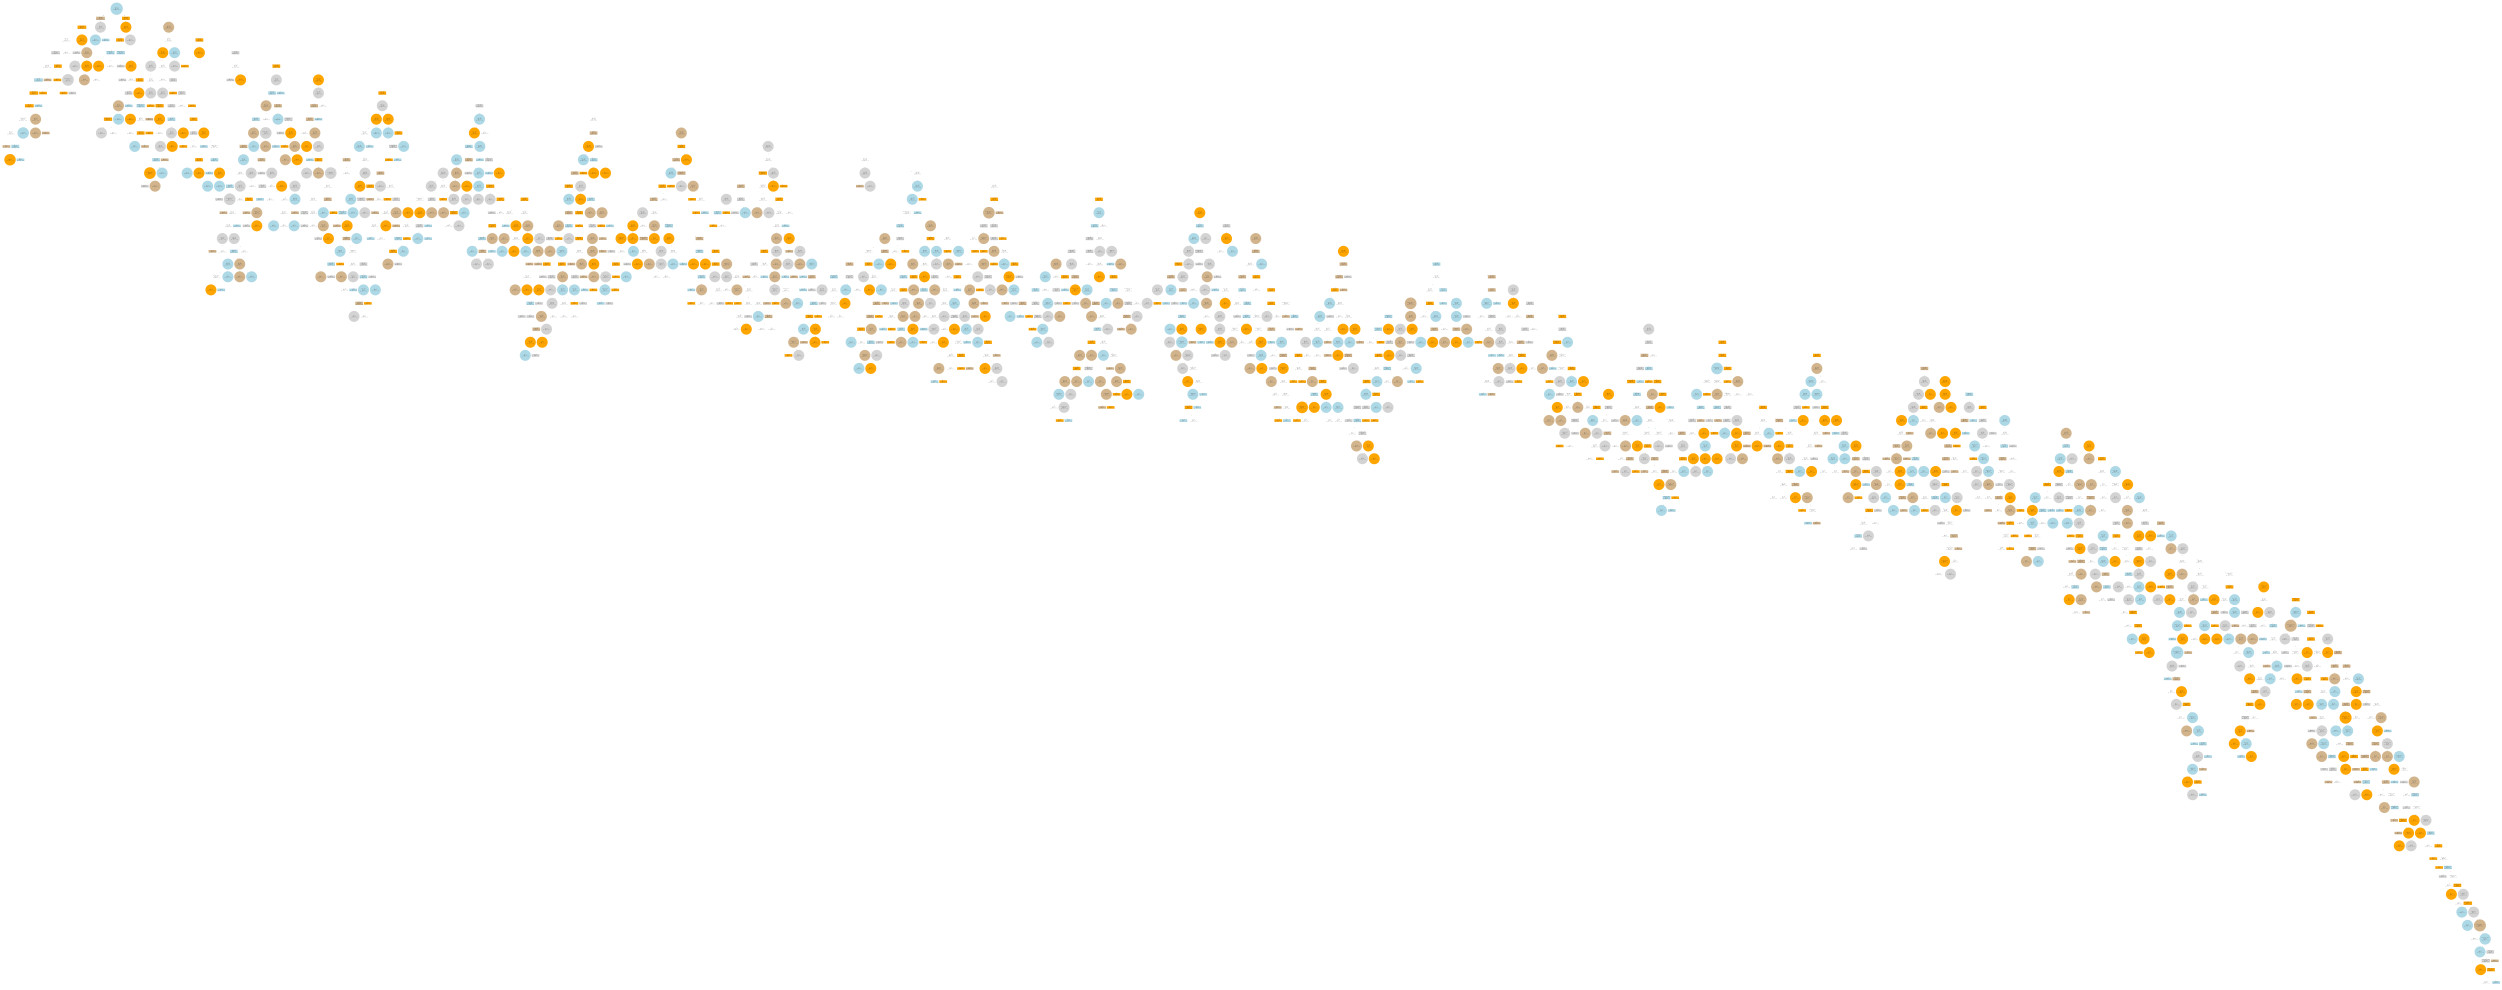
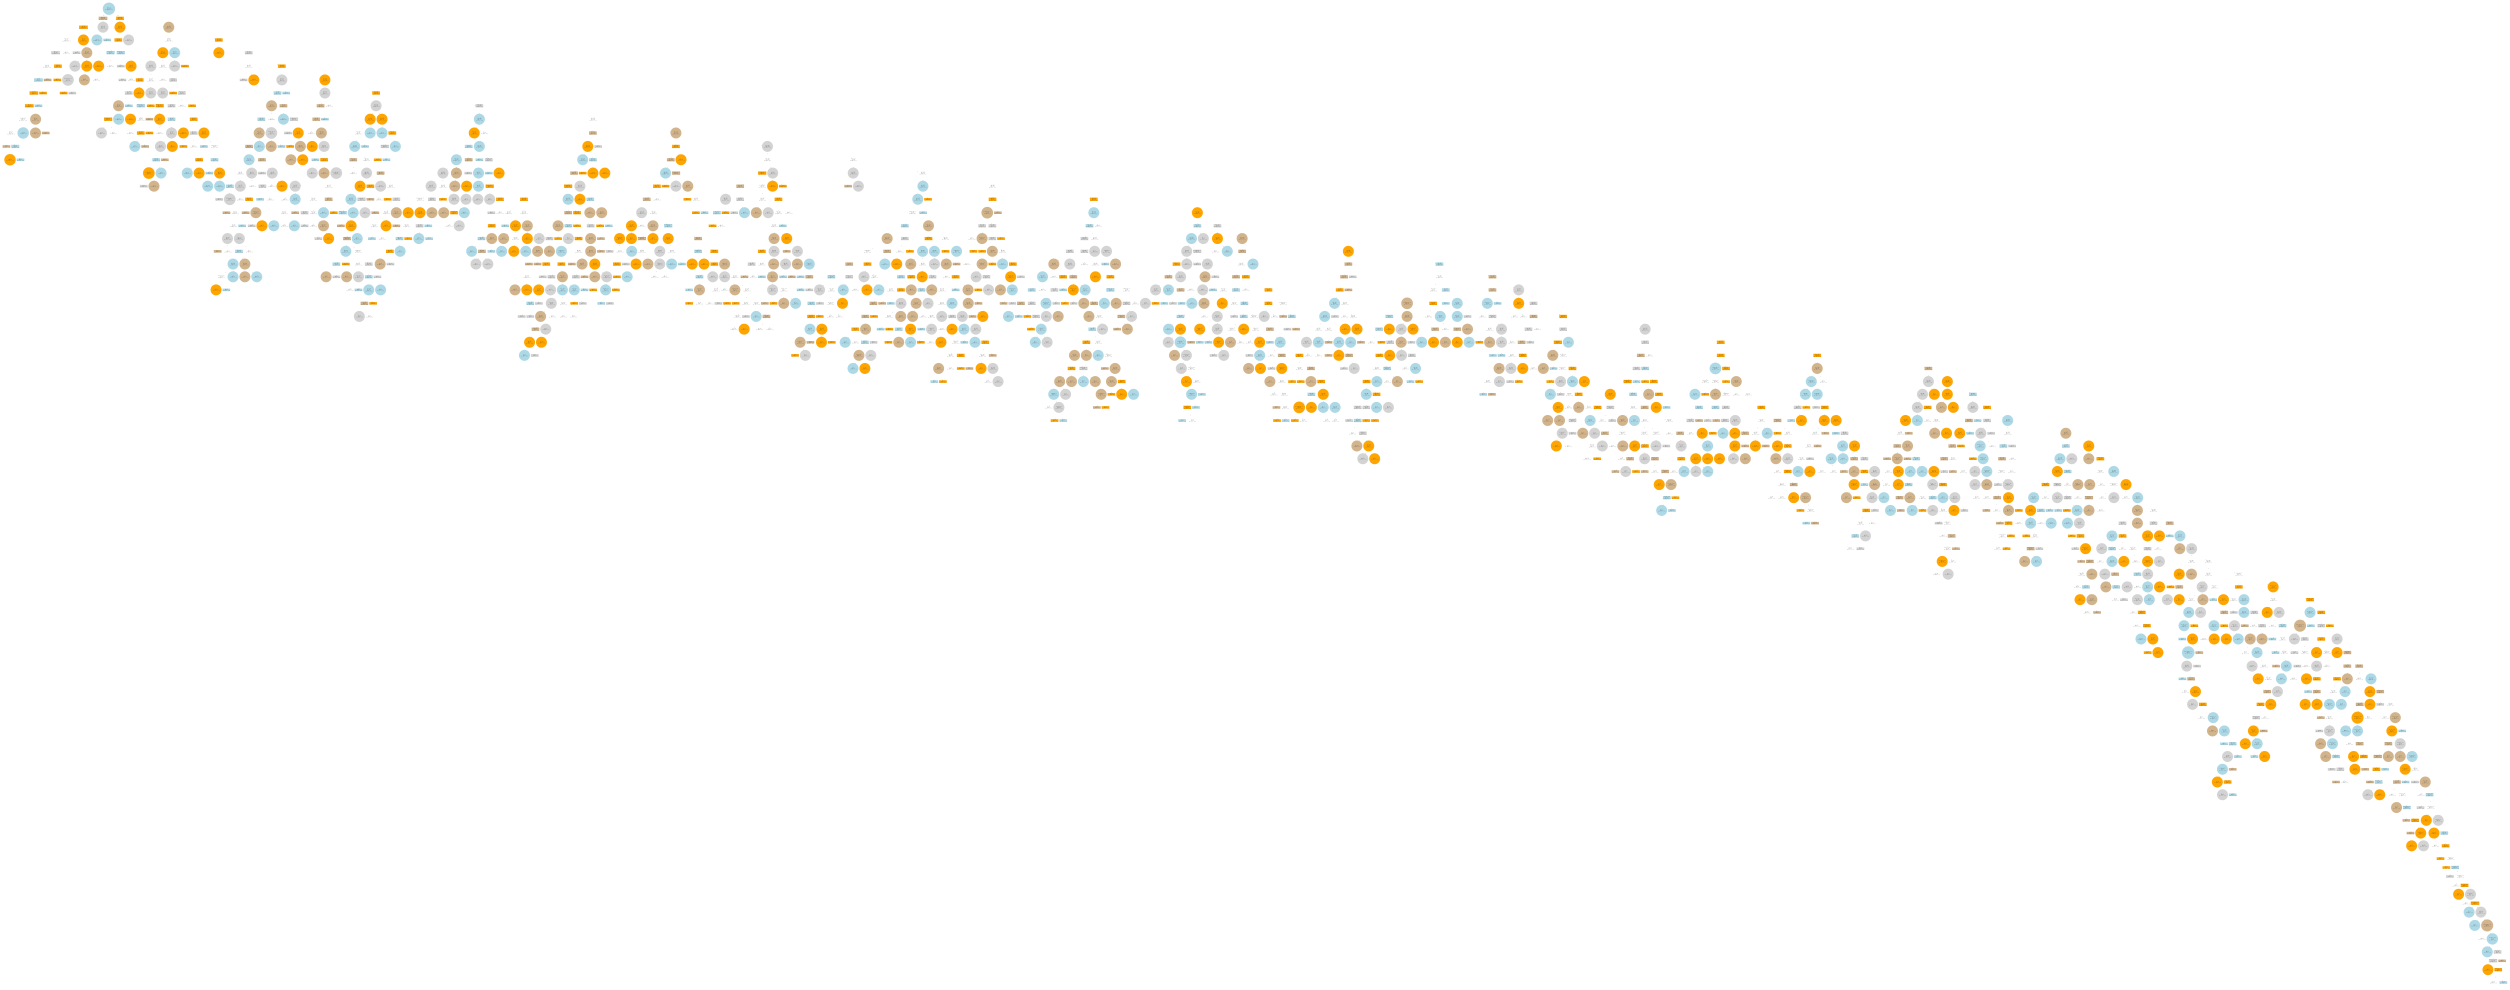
node "gini = 0.745 samples = 14 value = [0, 0, 0 ... 0, 0, 0]": shape note -> circle
